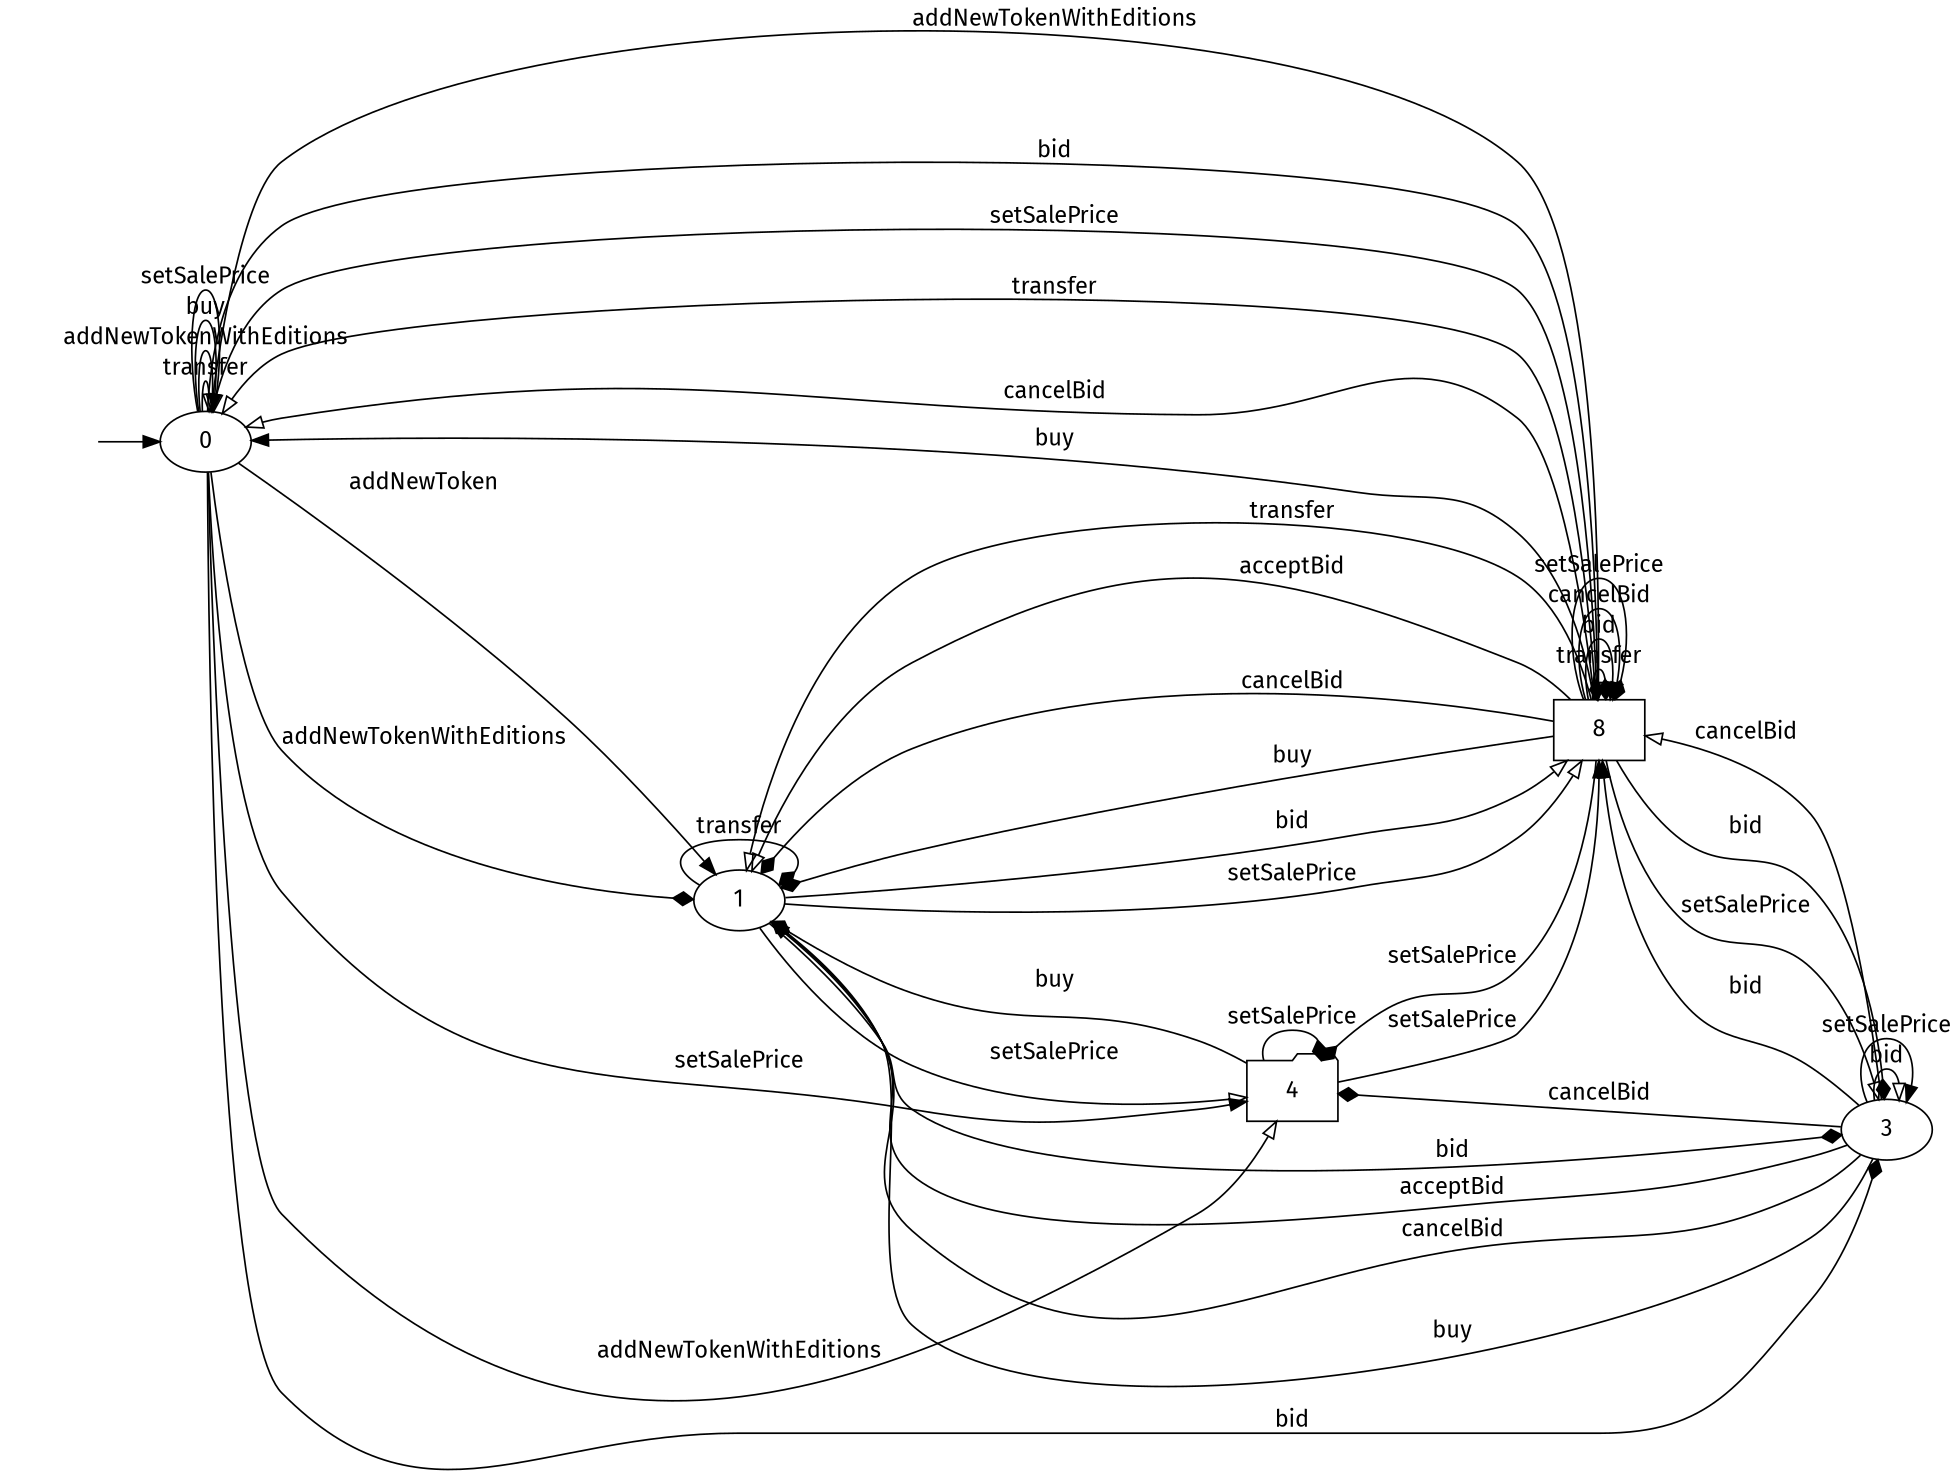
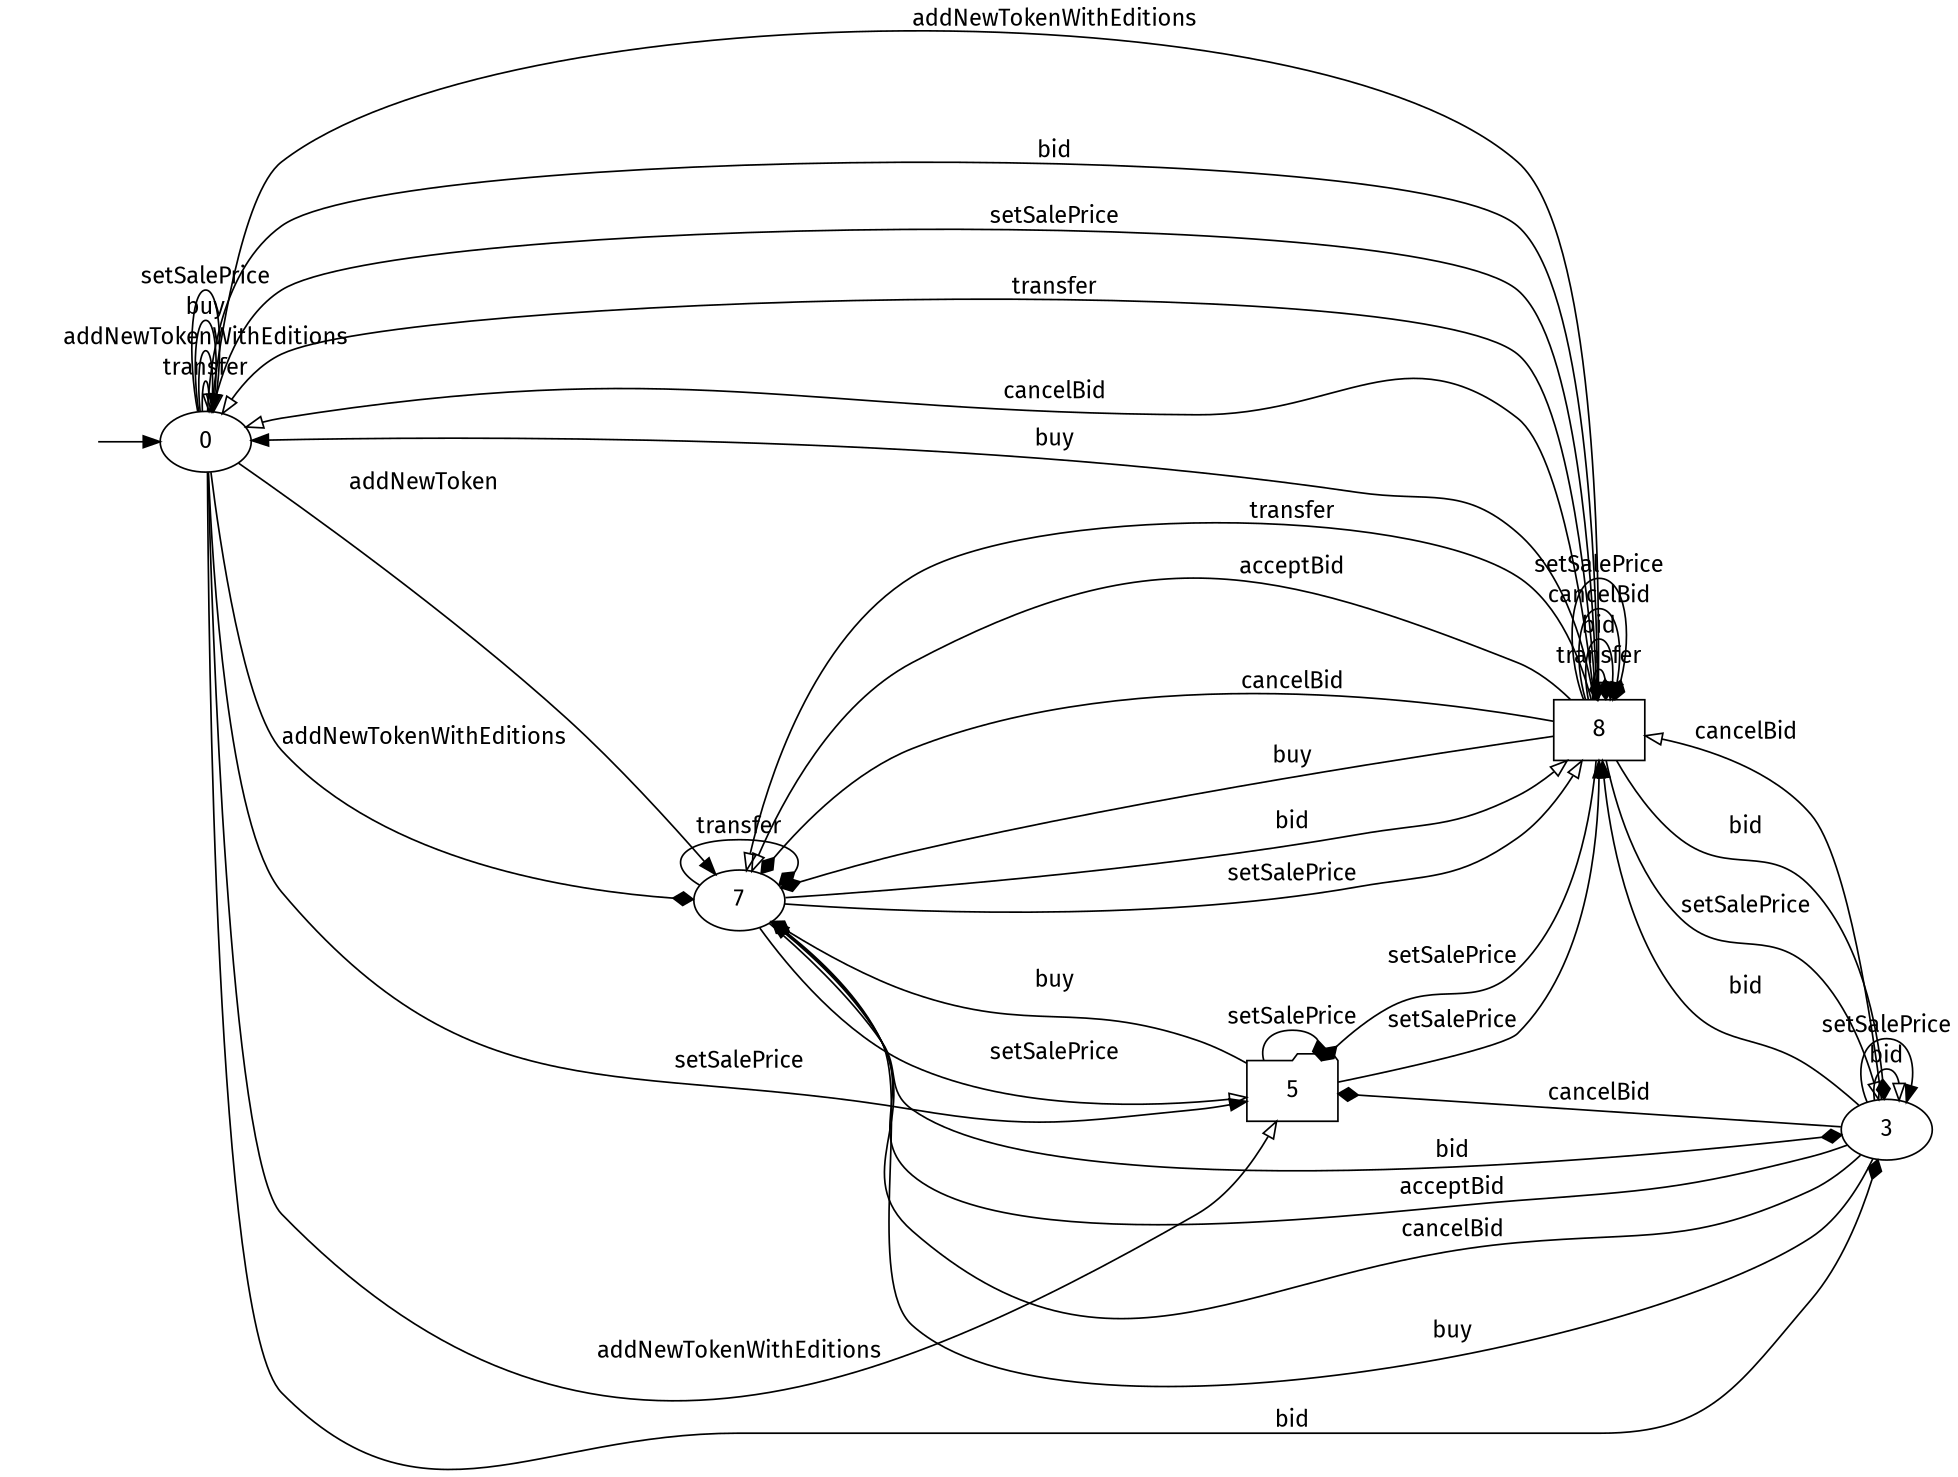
node "1": label "1" -> "7"
node "4": label "4" -> "5"
